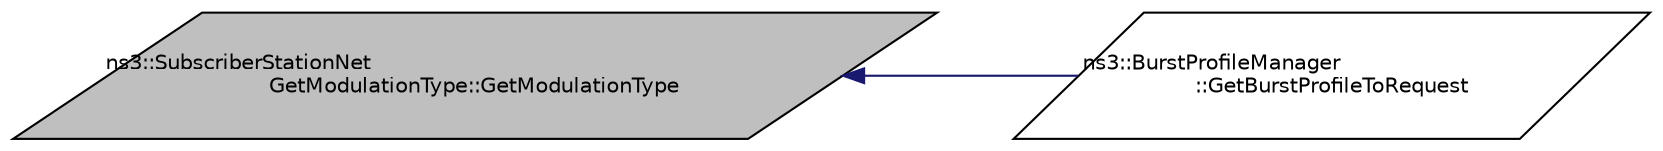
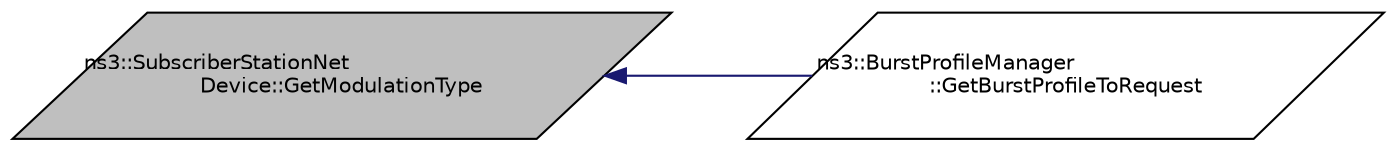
node "ns3::SubscriberStationNet GetModulationType::GetModulationType": label "ns3::SubscriberStationNet GetModulationType::GetModulationType" -> "ns3::SubscriberStationNet Device::GetModulationType"
